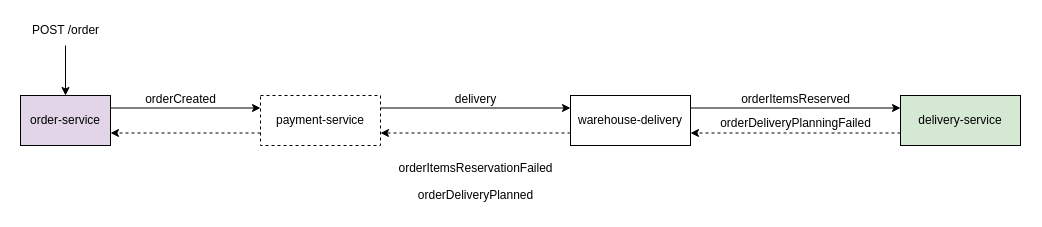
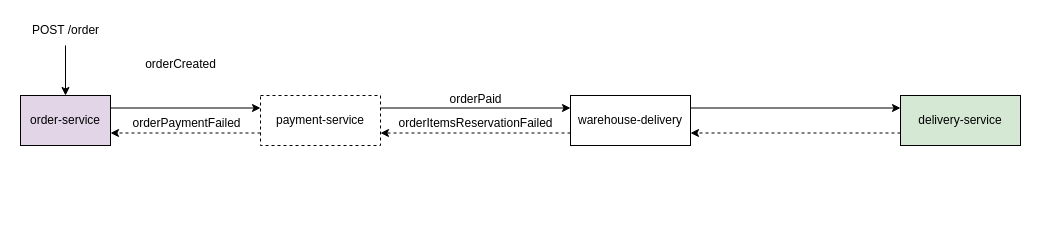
node "orderCreated": moved (181, 100) -> (181, 65)
node "delivery": label "delivery" -> "orderPaid"
node "orderItemsReserved": removed
node "orderPaymentFailed": added
node "orderDeliveryPlanningFailed": removed
node "orderItemsReservationFailed": moved (476, 169) -> (476, 124)
node "orderDeliveryPlanned": removed
